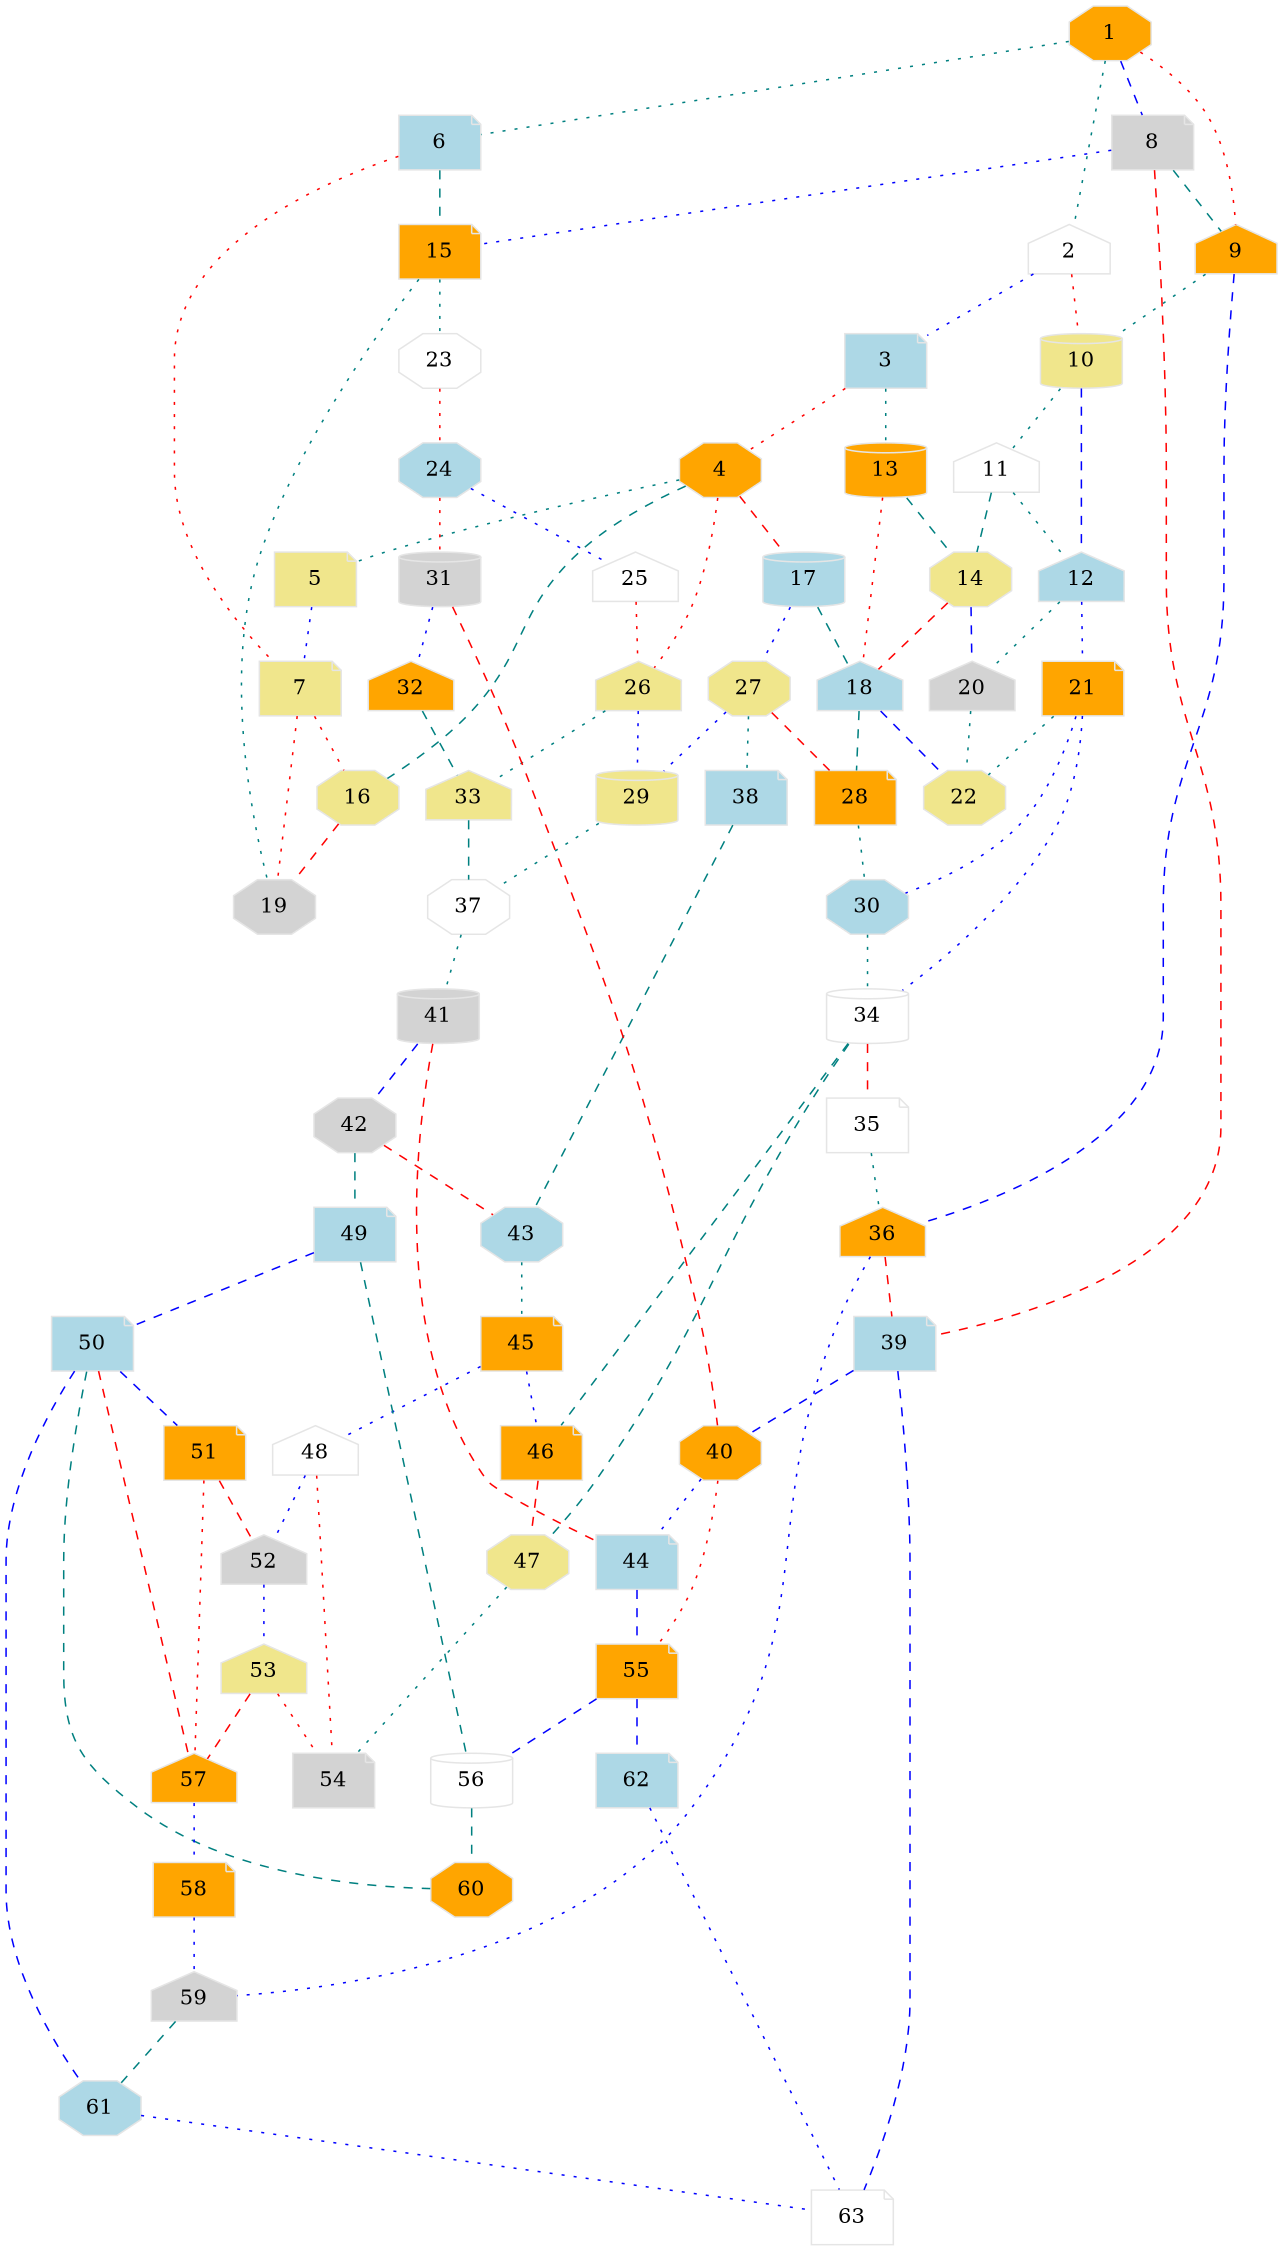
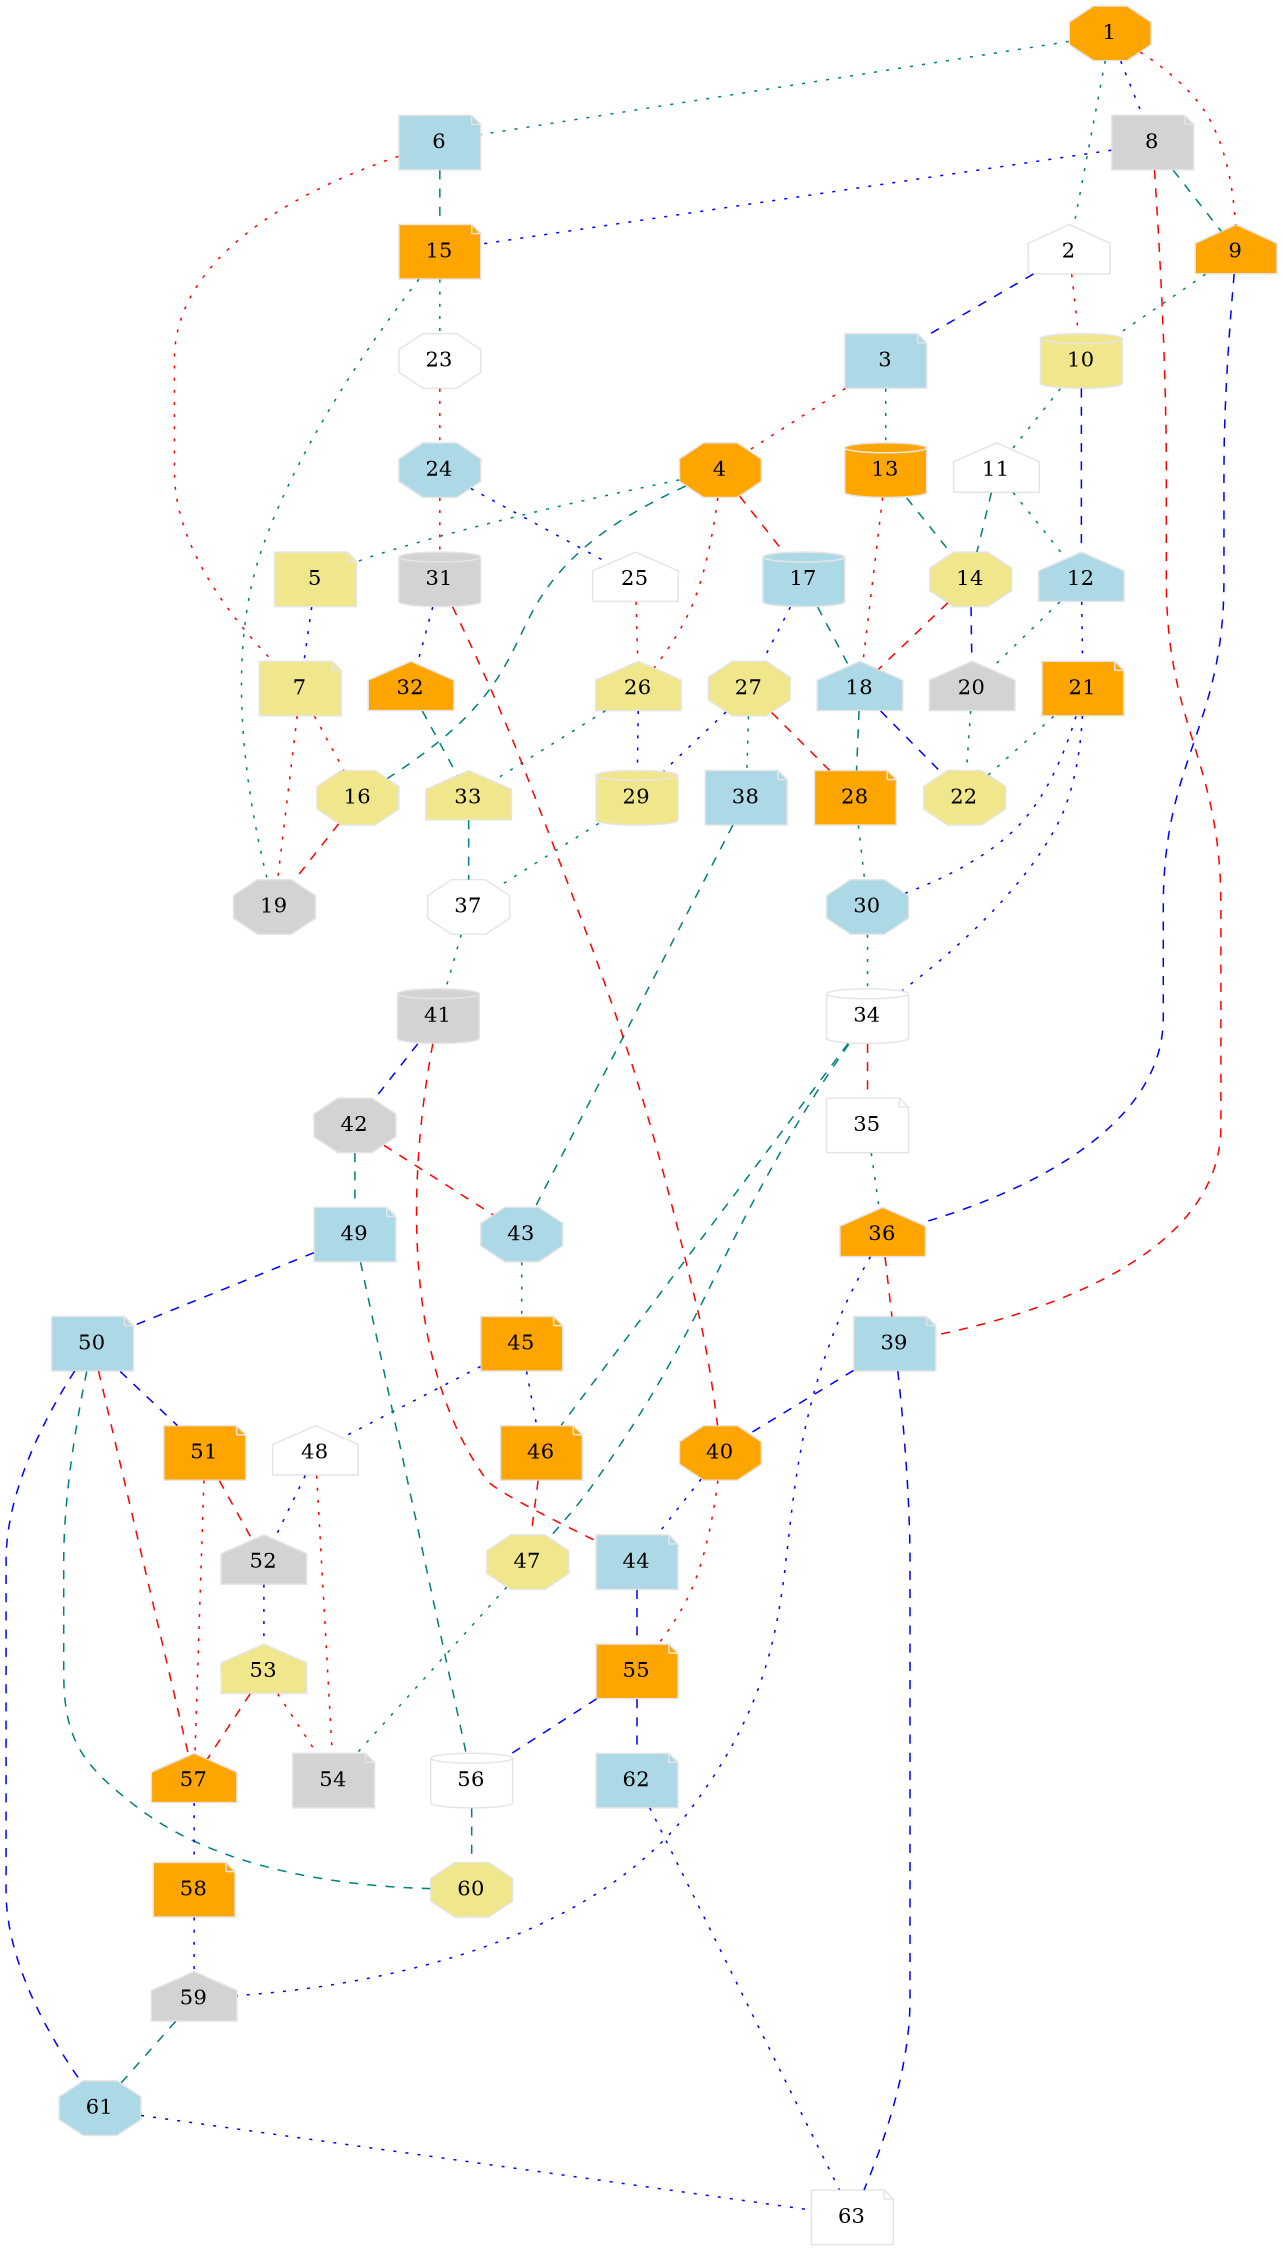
edge "1" -- "8": style dashed -> dotted
edge "2" -- "3": style dotted -> dashed
node "60": fillcolor orange -> khaki
